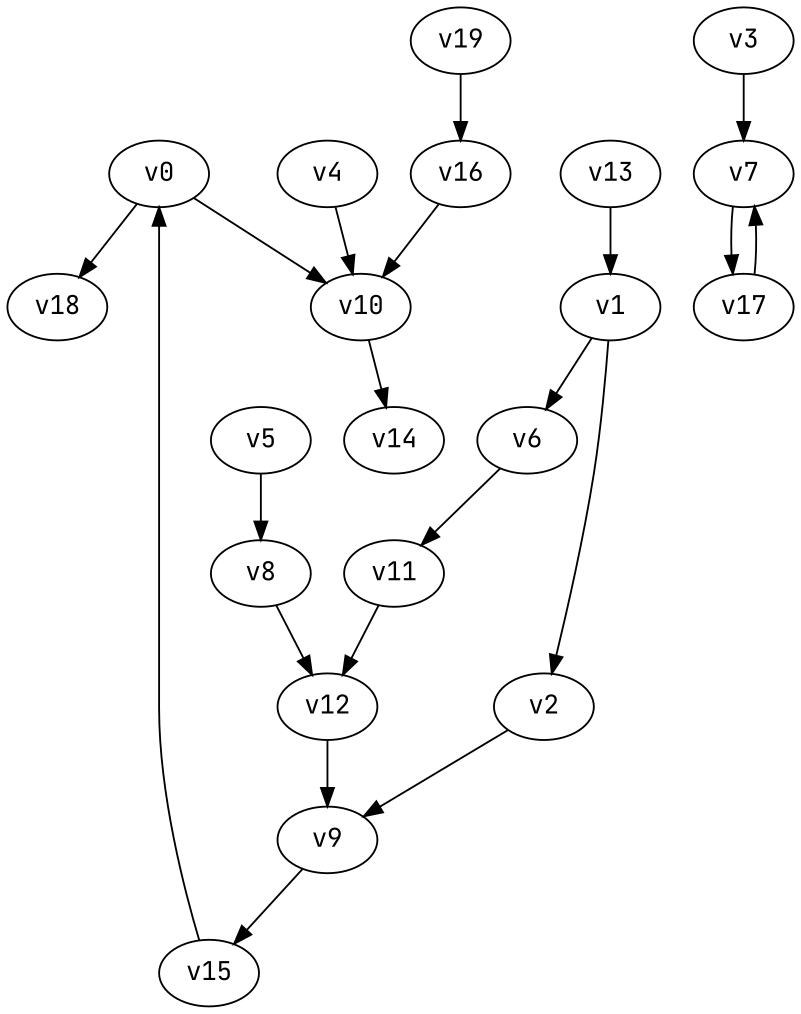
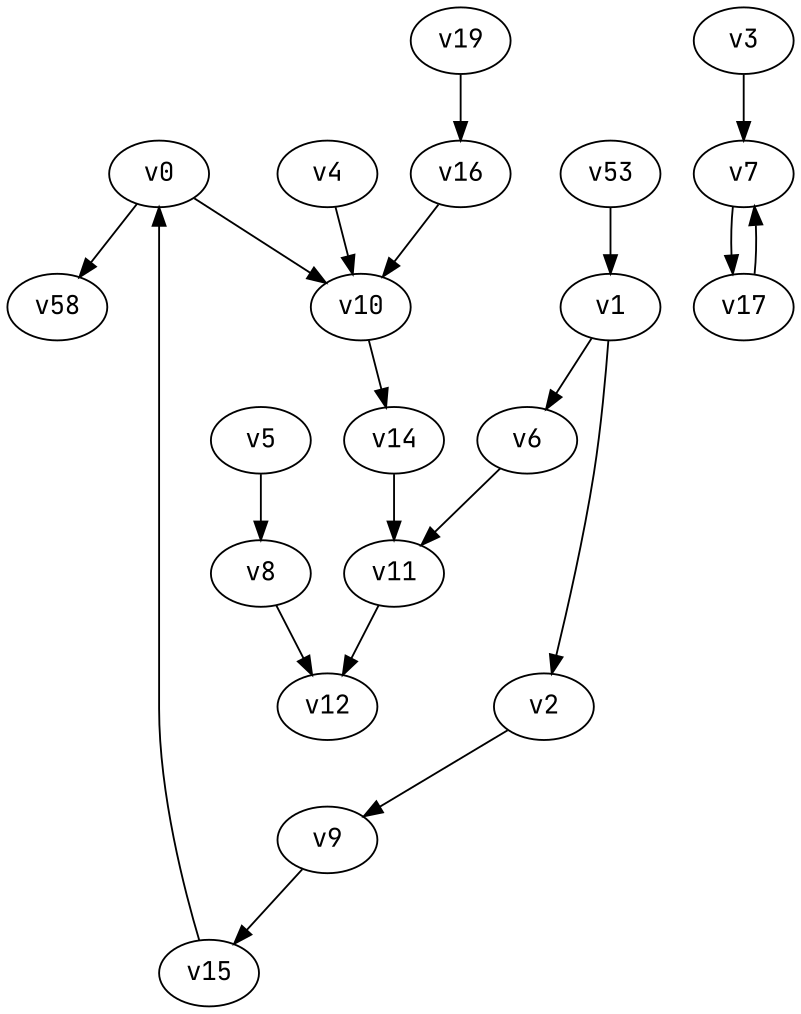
node "v13": label "v13" -> "v53"
node "v18": label "v18" -> "v58"
edge "v14" -> "v11": added
edge "v12" -> "v9": removed
